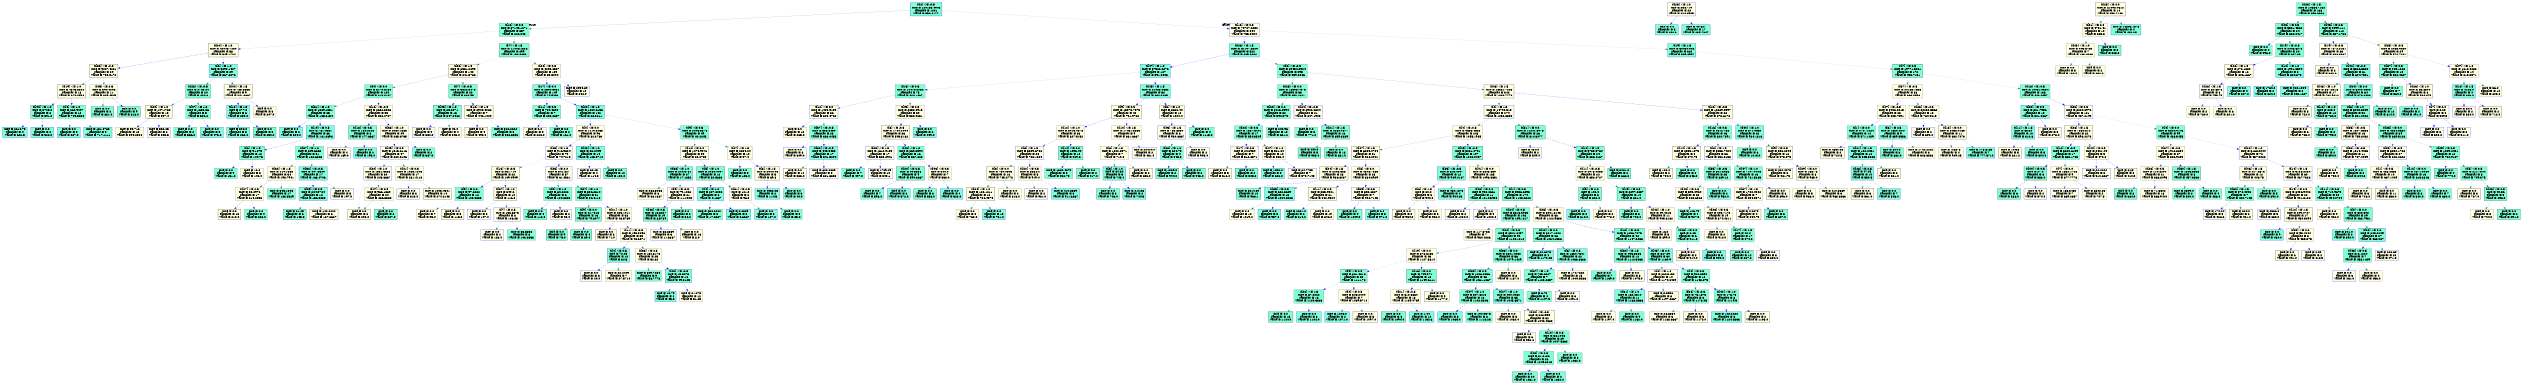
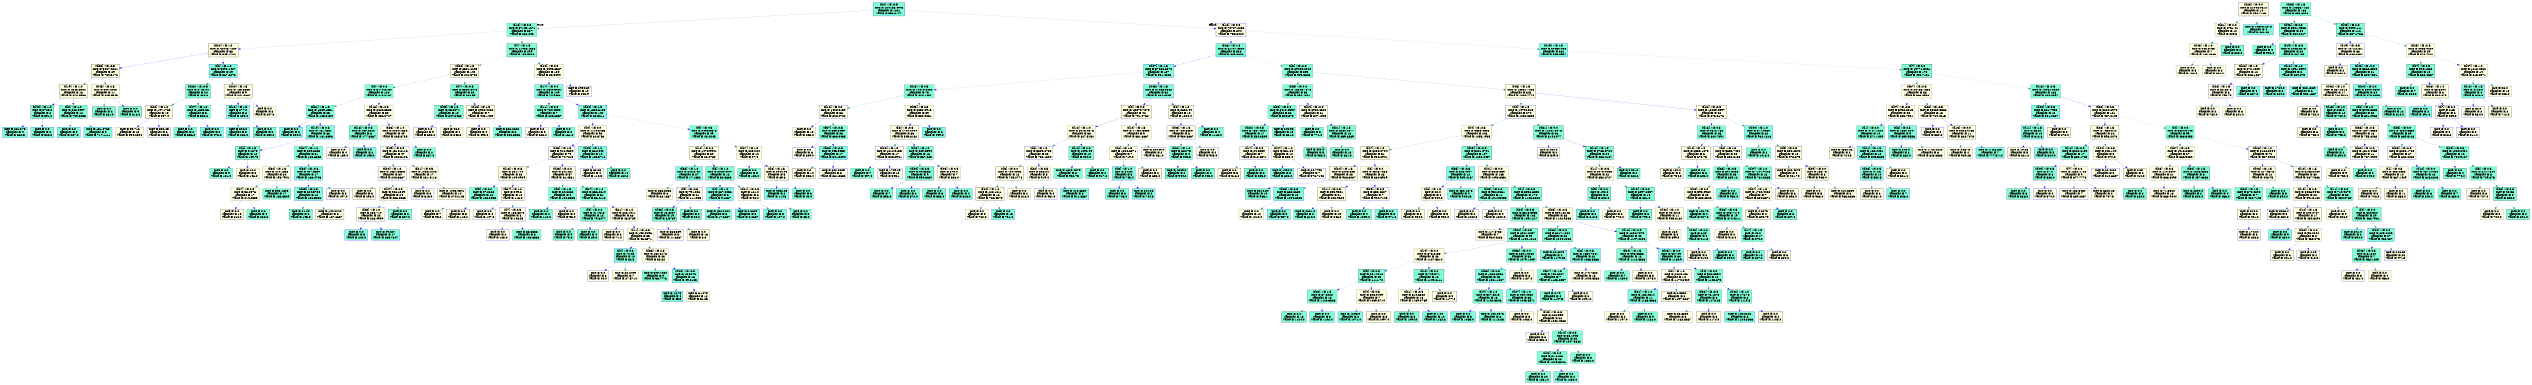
edge "X[47] <= 0.5 mse = 966.1389 samples = 24 value = 236.3333" -> "mse = 0.0 samples = 6 value = 298.0": now "X[47] <= 0.5 mse = 966.1389 samples = 24 value = 236.3333" -> "X[25] <= 1.0 mse = 238.719 samples = 22 value = 228.0909"
edge "X[30] <= 1.5 mse = 372.4898 samples = 7 value = 420.7143" -> "mse = 174.24 samples = 5 value = 428.6": now "mse = 324.0 samples = 2 value = 401.0" -> "mse = 174.24 samples = 5 value = 428.6"
node "X[23] <= 0.5 mse = 203.7175 samples = 19 value = 874.4211": fillcolor lightyellow -> aquamarine
